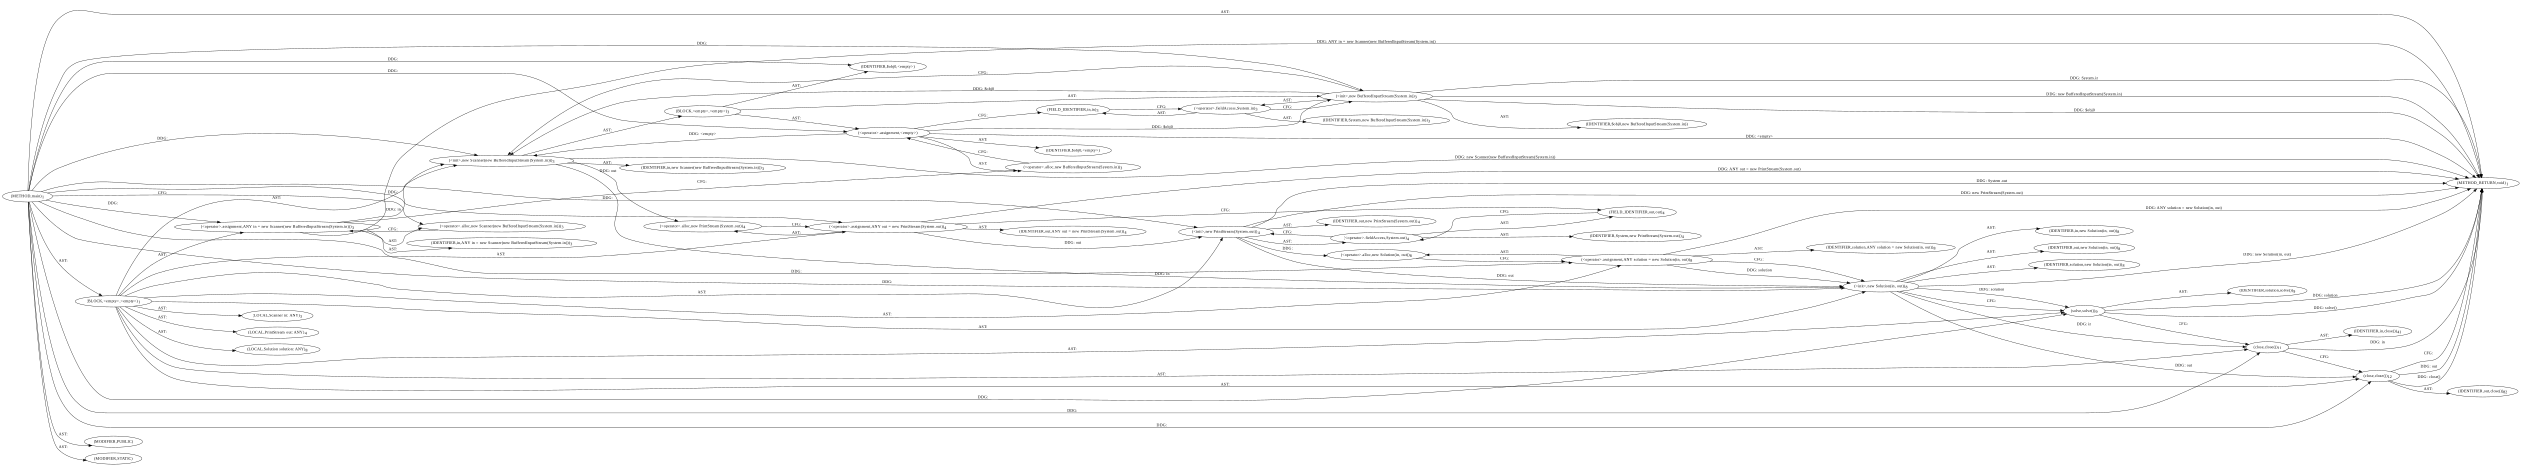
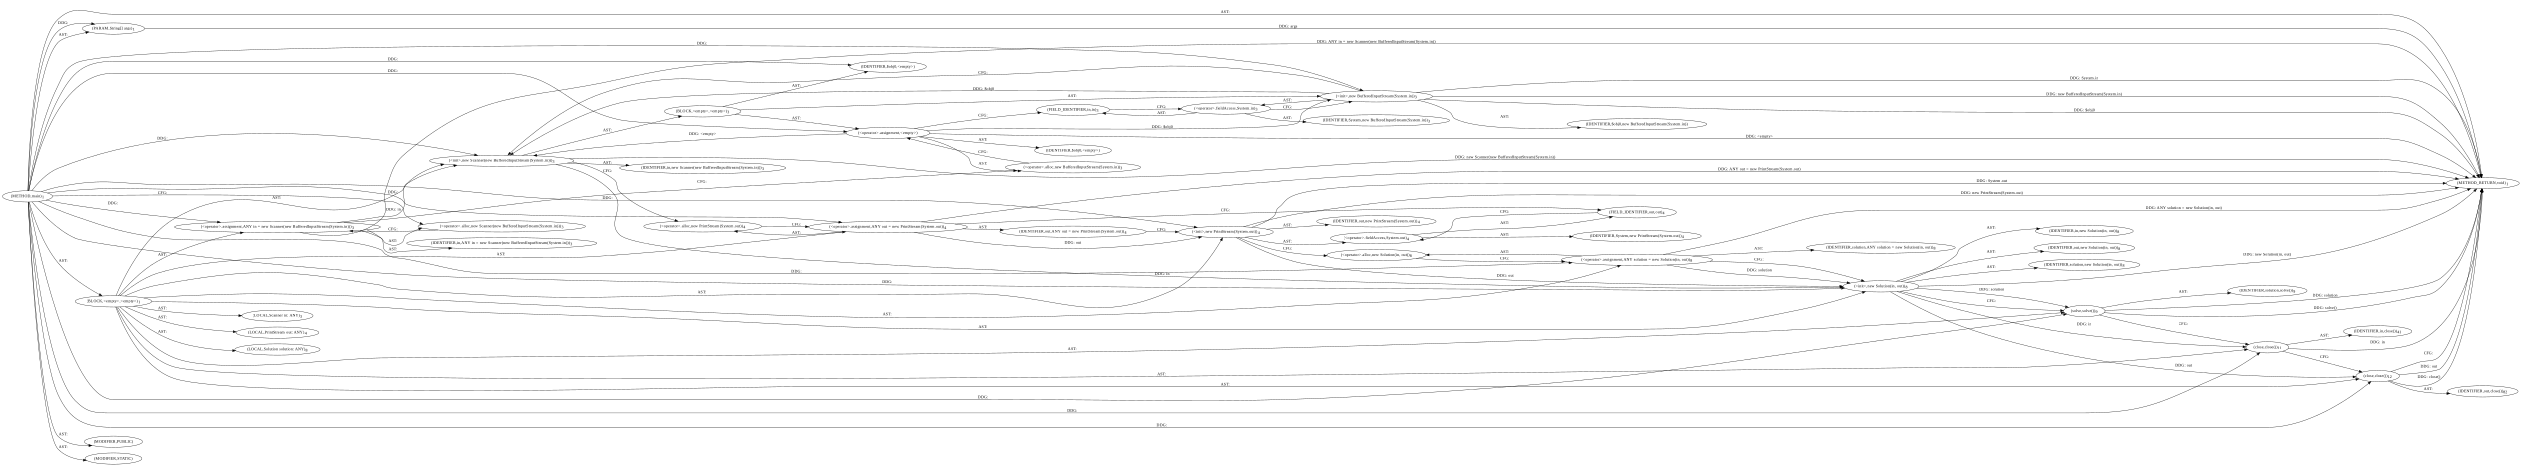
node "(PARAM,String[] args)": added
edge "(<init>,new Scanner(new BufferedInputStream(System.in)))" -> "(<operator>.alloc,new PrintStream(System.out))": label "DDG: out" -> "CFG: "
edge "(<operator>.fieldAccess,System.out)" -> "(<init>,new PrintStream(System.out))": now "(IDENTIFIER,out,ANY out = new PrintStream(System.out))" -> "(<init>,new PrintStream(System.out))"
edge "(<init>,new PrintStream(System.out))" -> "(<operator>.alloc,new Solution(in, out))": label "DDG: " -> "CFG: "
